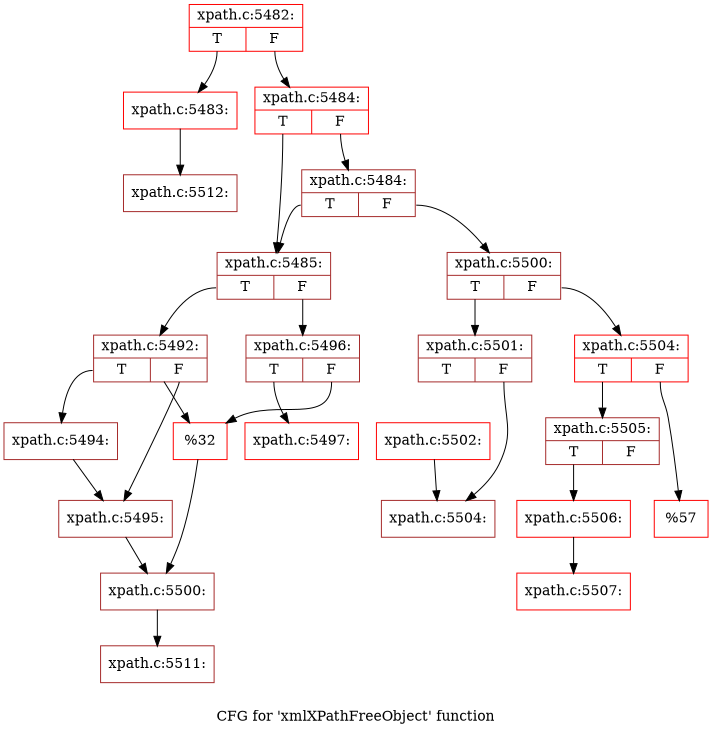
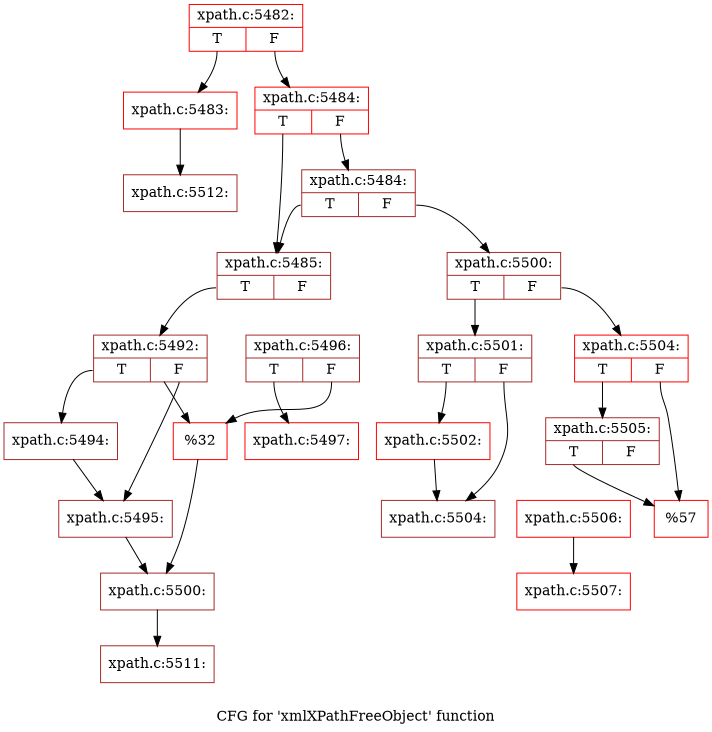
edge "xpath.c:5485:" -> "xpath.c:5496:": removed
edge "xpath.c:5501:" -> "xpath.c:5502:": added
edge "xpath.c:5505:" -> "xpath.c:5506:": now "xpath.c:5505:" -> "%57"
